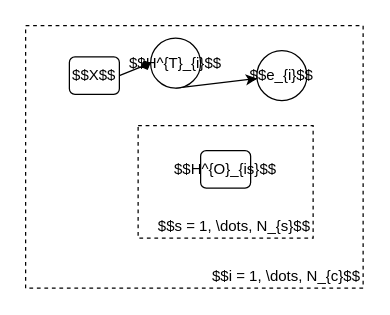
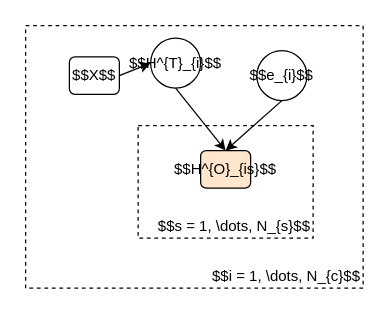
edge "$$X$$" -> "$$H^{T}_{i}$$": arrowhead diamond -> classic
edge "$$H^{T}_{i}$$" -> "$$e_{i}$$": now "$$H^{T}_{i}$$" -> "$$H^{O}_{is}$$"
edge "$$e_{i}$$" -> "$$H^{O}_{is}$$": added
node "$$H^{O}_{is}$$": fillcolor #ffffff -> #ffe6cc
